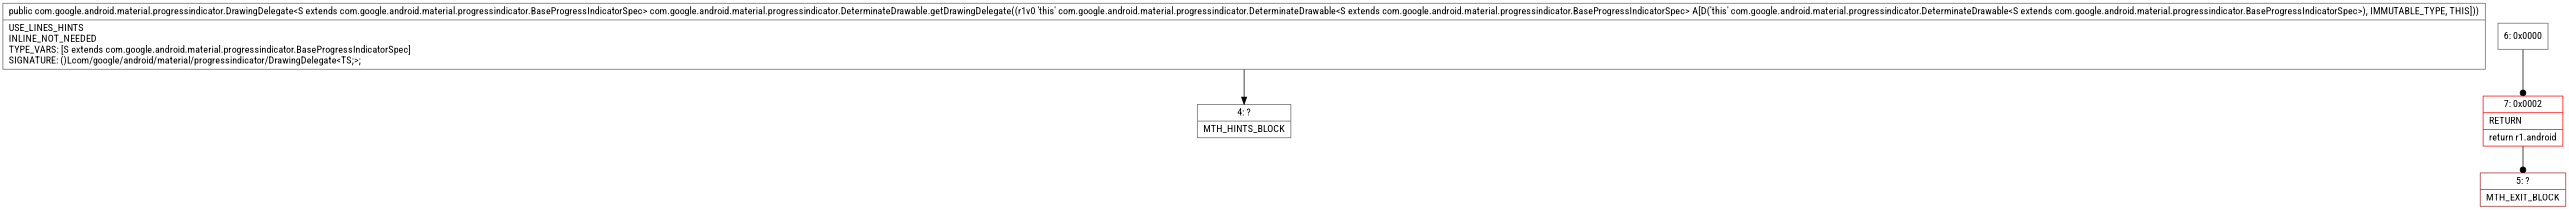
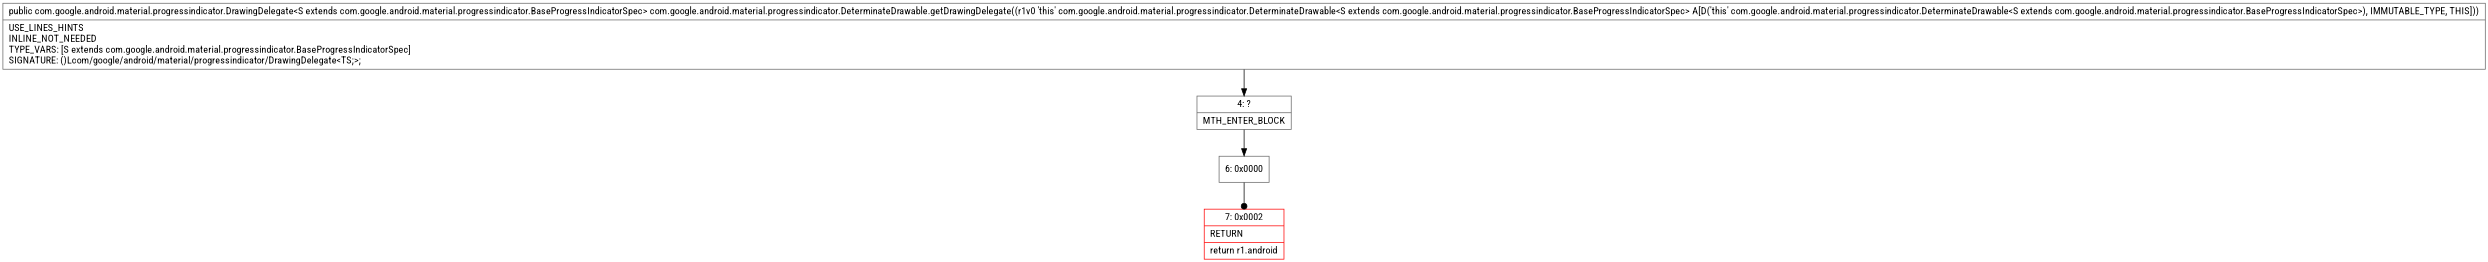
node "4: ?": text "MTH_HINTS_BLOCK" -> "MTH_ENTER_BLOCK"
edge "4: ?" -> "6: 0x0000": added
node "5: ?": removed
